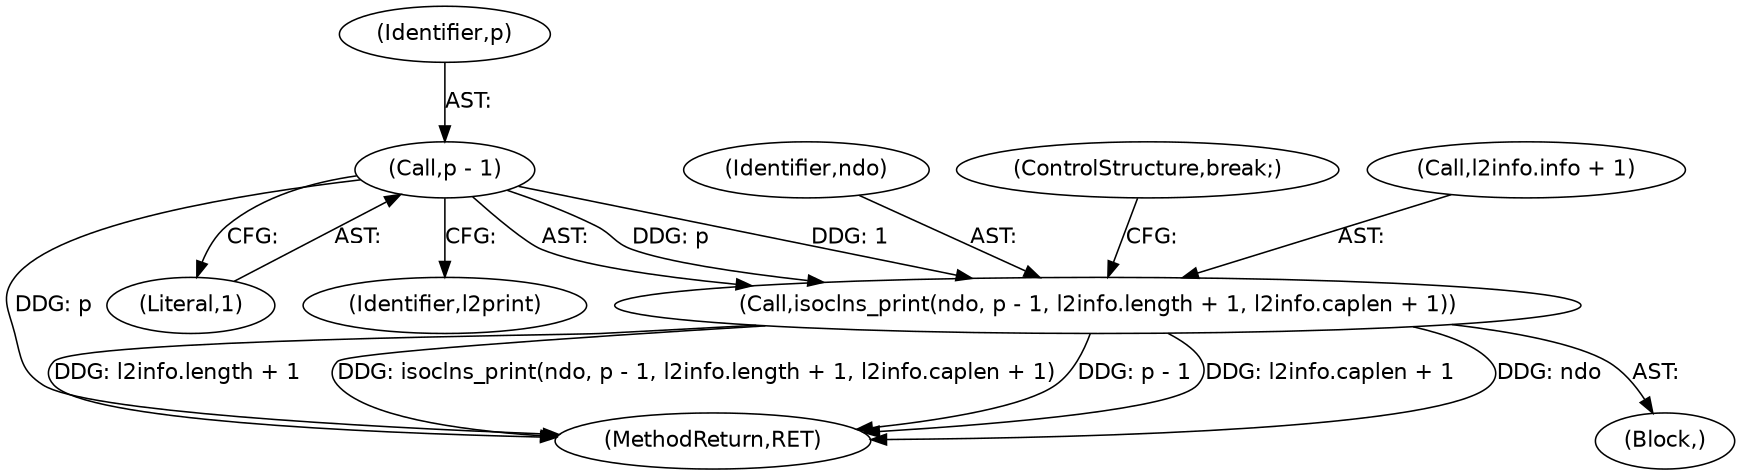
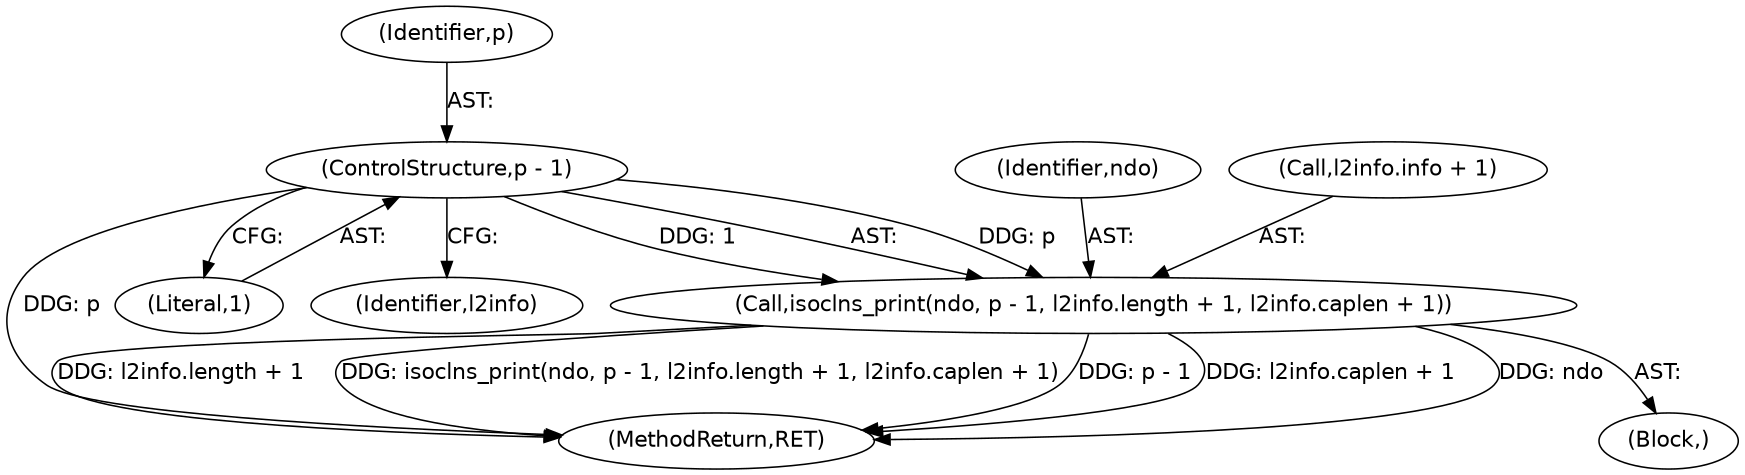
node "(Call,p - 1)": label "(Call,p - 1)" -> "(ControlStructure,p - 1)"
node "(ControlStructure,break;)": removed
node "(Identifier,l2print)": label "(Identifier,l2print)" -> "(Identifier,l2info)"
